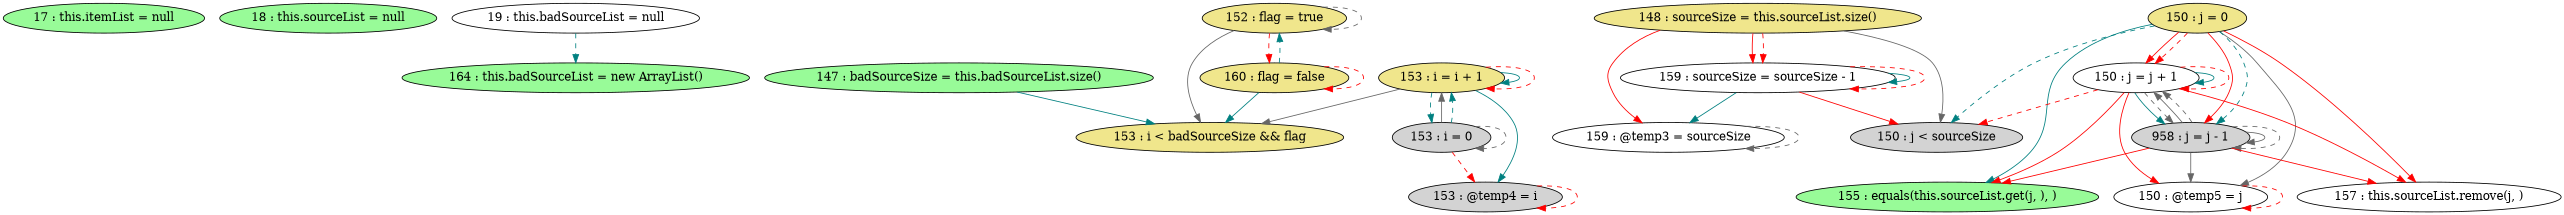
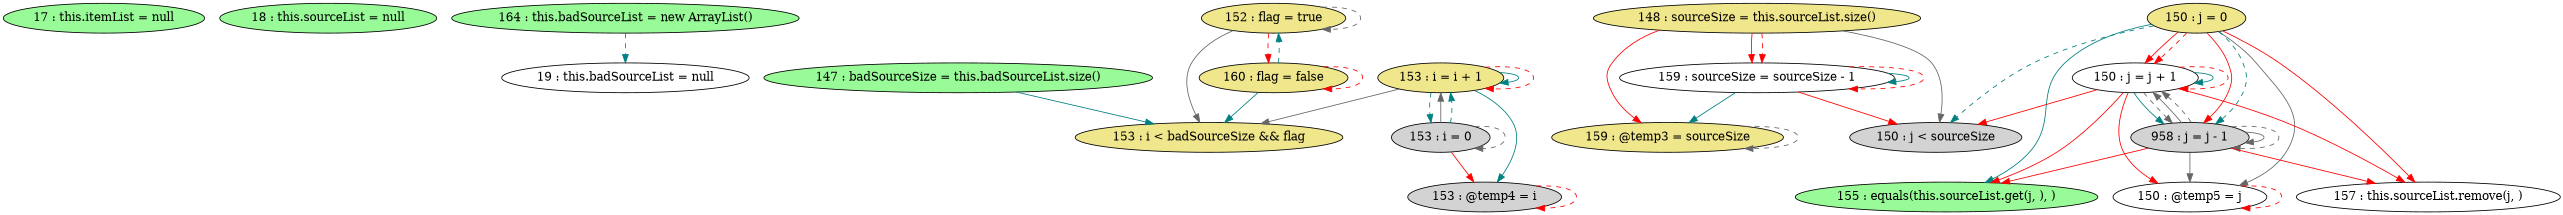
edge "19 : this.badSourceList = null" -> "164 : this.badSourceList = new ArrayList()": reversed
edge "150 : j = j + 1" -> "150 : j < sourceSize": style dashed -> solid
node "159 : @temp3 = sourceSize": fillcolor white -> khaki
edge "153 : i = 0" -> "153 : @temp4 = i": style dashed -> solid
